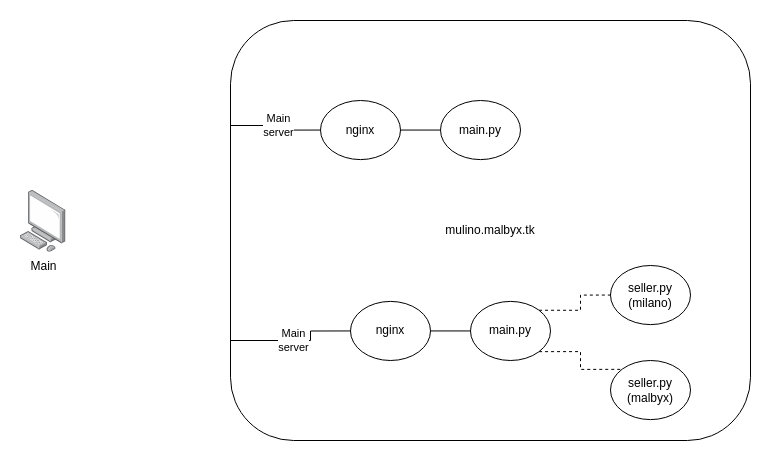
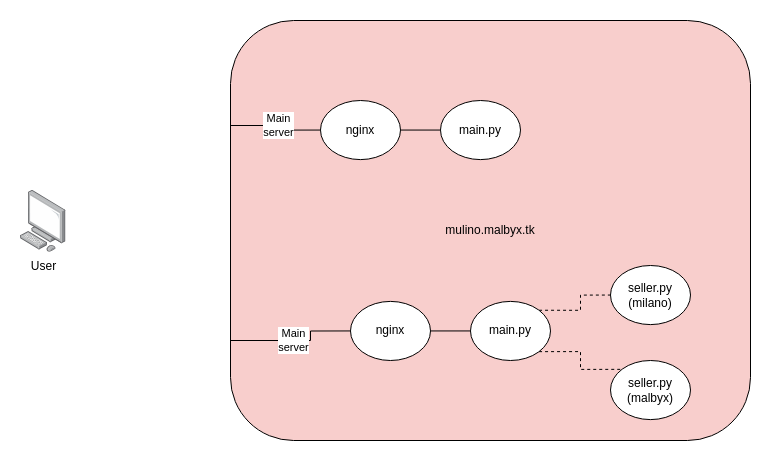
node "mulino.malbyx.tk": fillcolor #ffffff -> #f8cecc
node "Main": label "Main" -> "User"
